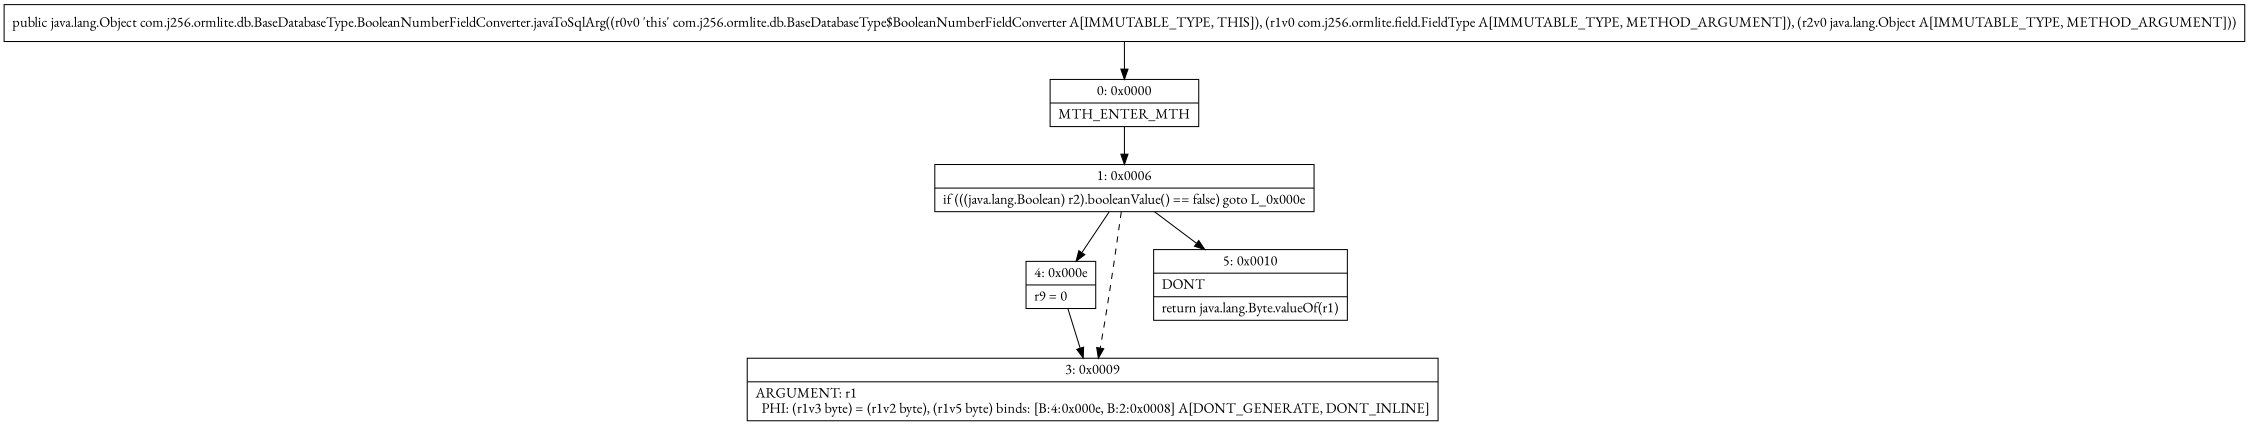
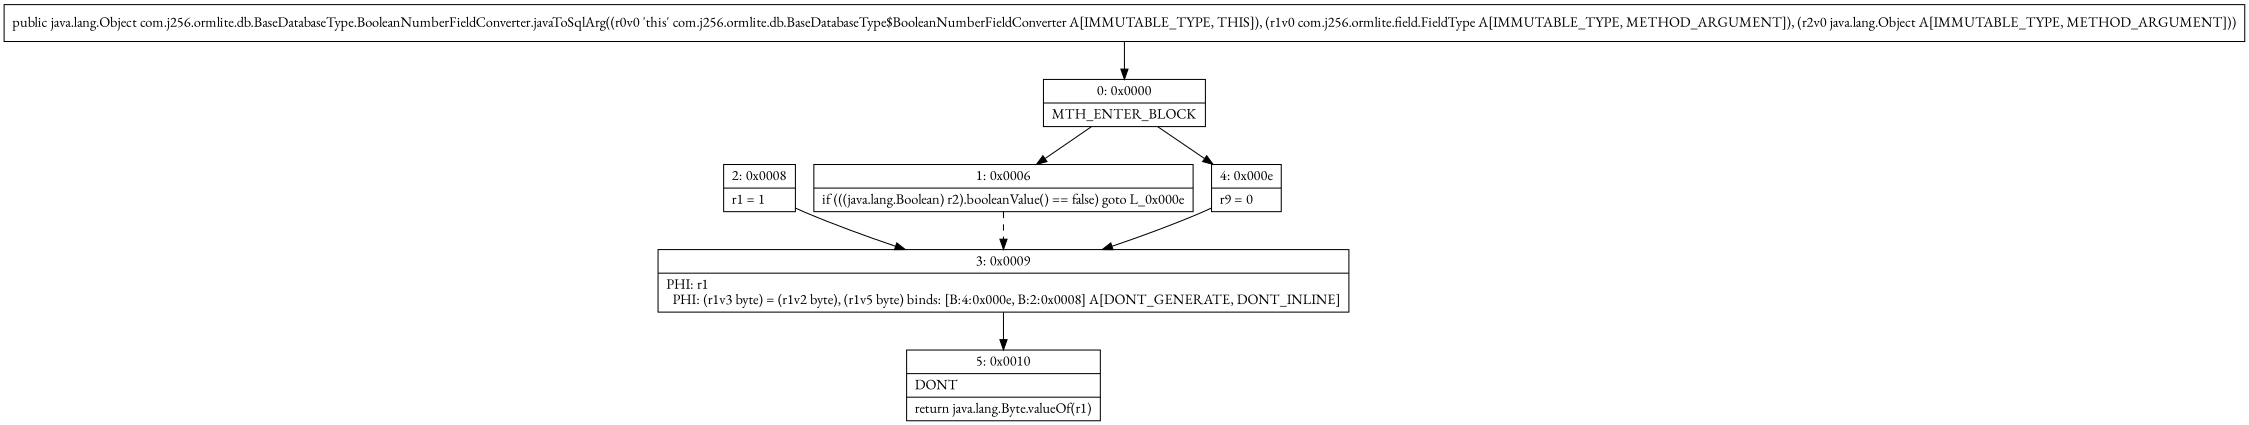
node "0: 0x0000": text "MTH_ENTER_MTH" -> "MTH_ENTER_BLOCK"
node "2: 0x0008": added
edge "1: 0x0006" -> "5: 0x0010": now "3: 0x0009" -> "5: 0x0010"
edge "1: 0x0006" -> "4: 0x000e": now "0: 0x0000" -> "4: 0x000e"
node "3: 0x0009": text "ARGUMENT: r1" -> "PHI: r1"
